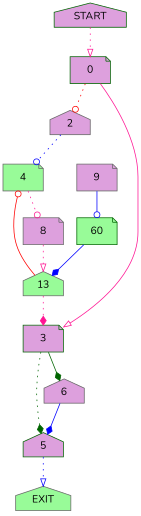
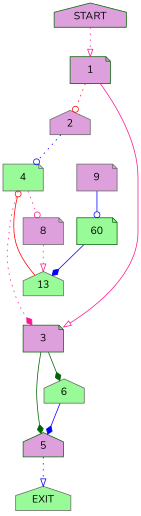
node "0": label "0" -> "1"
edge "13" -> "3": now "4" -> "3"
edge "3" -> "5": style dotted -> solid
node "6": fillcolor plum -> palegreen
